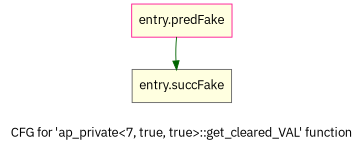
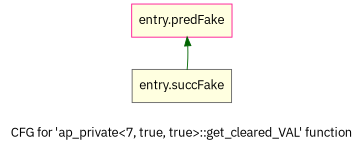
edge "entry.predFake" -> "entry.succFake": reversed
